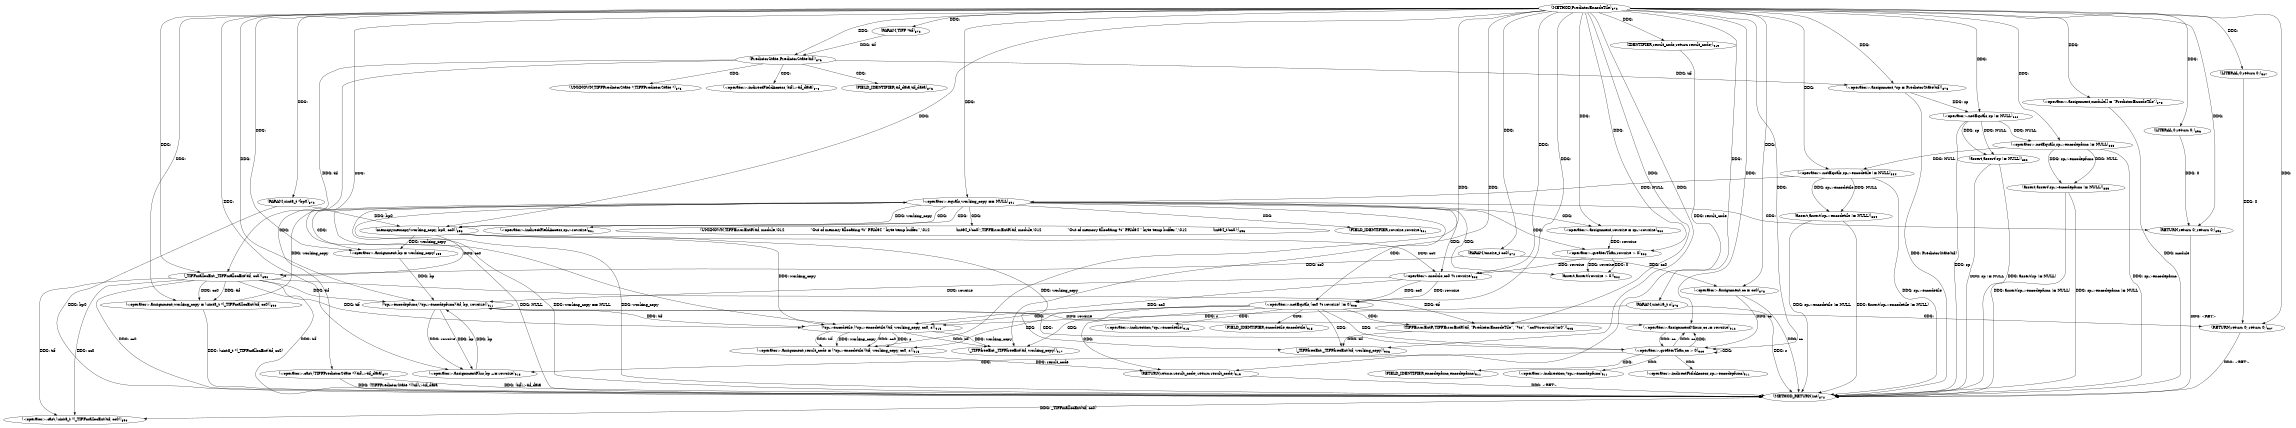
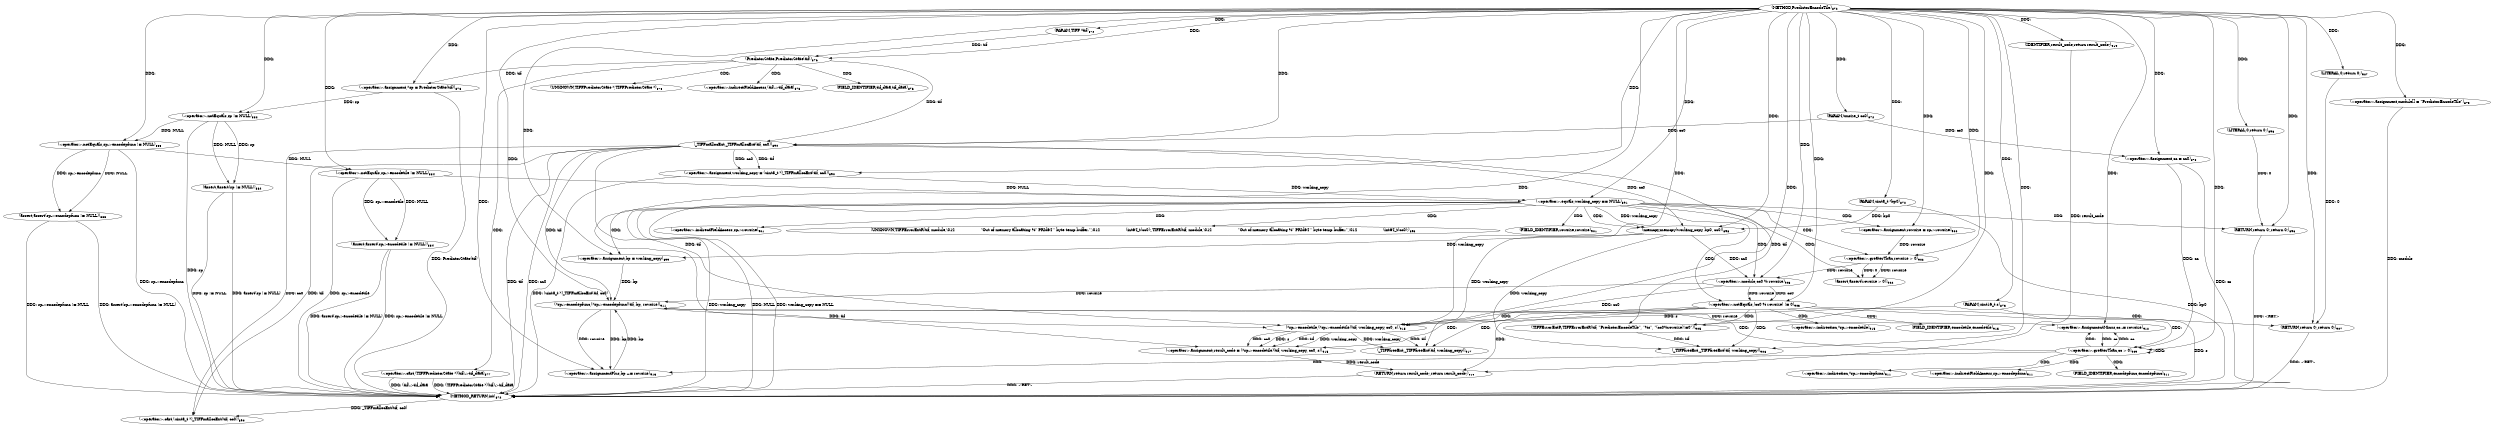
edge "(memcpy,memcpy(working_copy, bp0, cc0))" -> "(_TIFFmallocExt,_TIFFmallocExt(tif, cc0))": reversed
